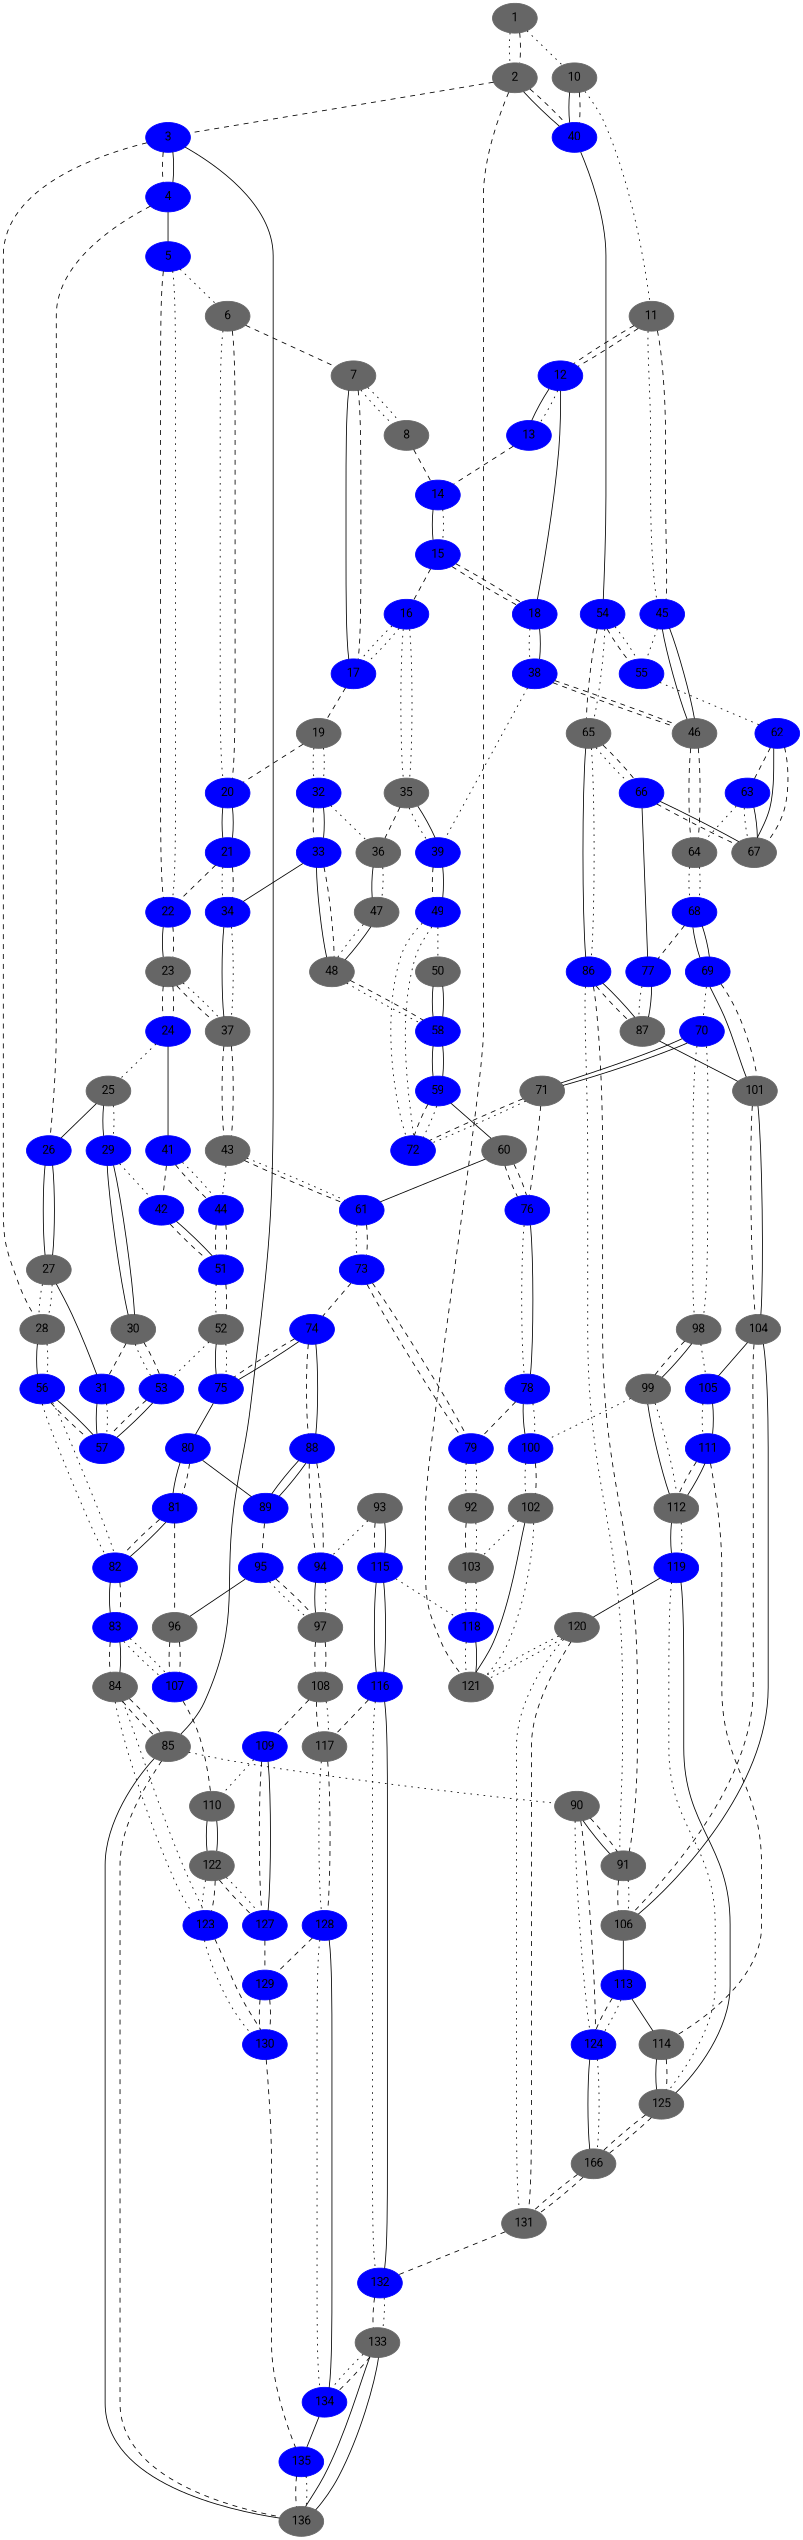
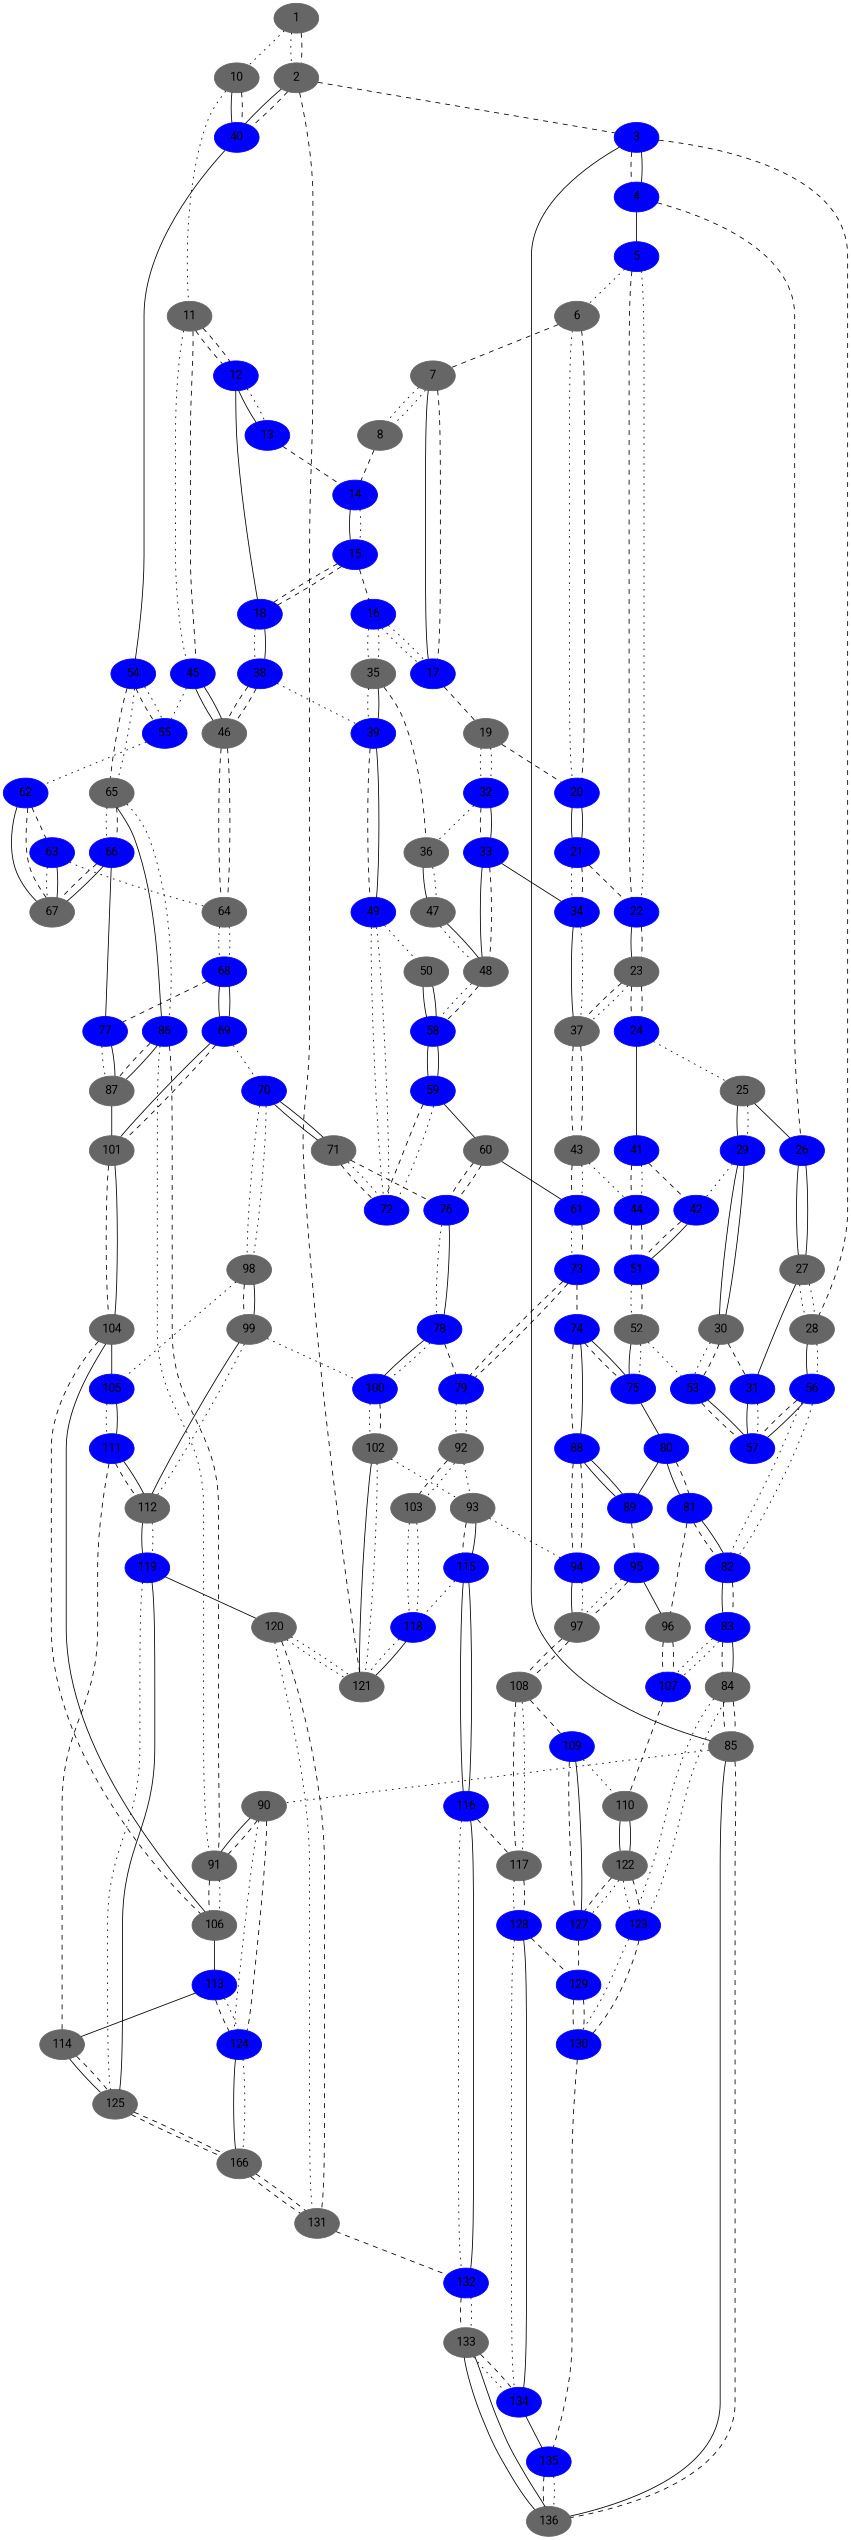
edge "92" -- "93": added
edge "102" -- "103": now "102" -- "93"
